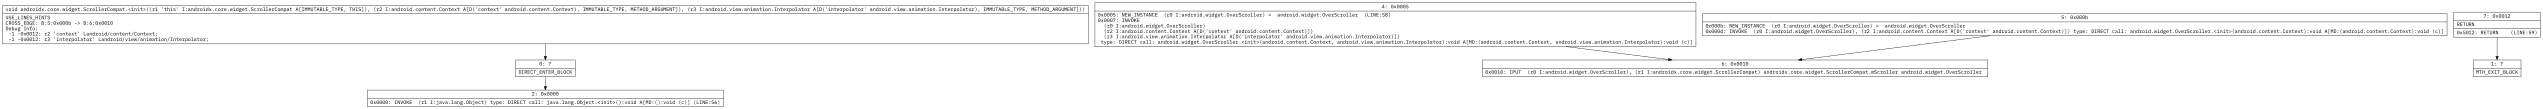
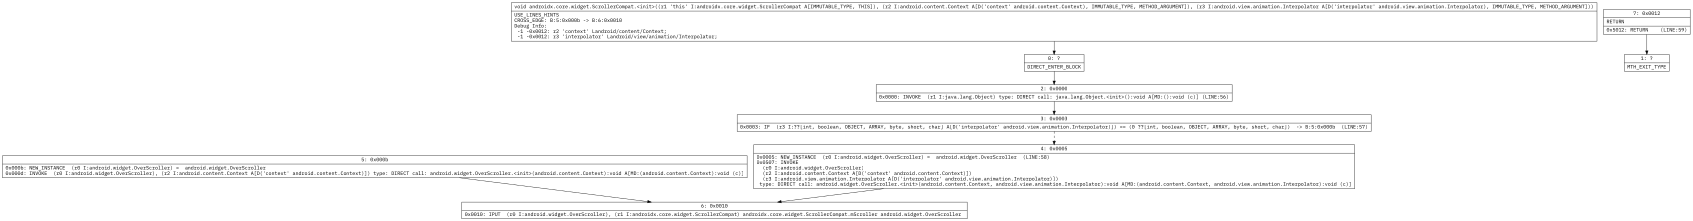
node "4: 0x0005": text "0x0007: INVOKE" -> "0x0507: INVOKE"
node "1: ?": text "MTH_EXIT_BLOCK" -> "MTH_EXIT_TYPE"
node "3: 0x0003": added
